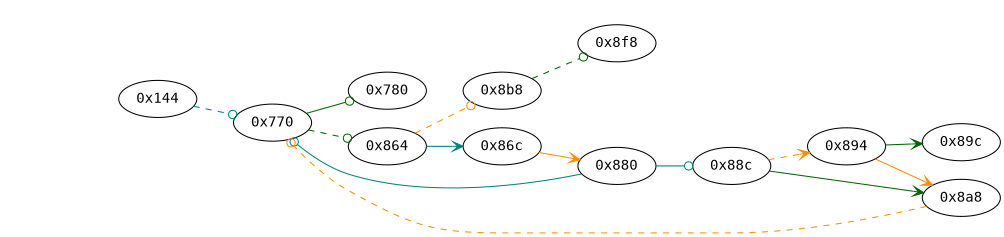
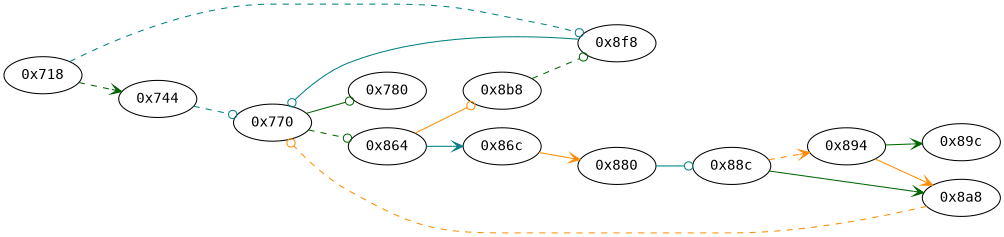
node "0x718": added
node "0x144": label "0x144" -> "0x744"
edge "0x864" -> "0x8b8": style dashed -> solid
edge "0x880" -> "0x770": now "0x8f8" -> "0x770"
